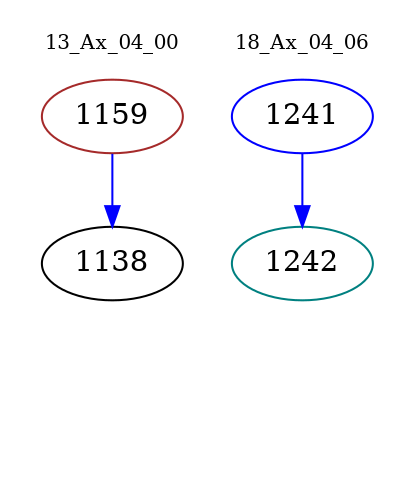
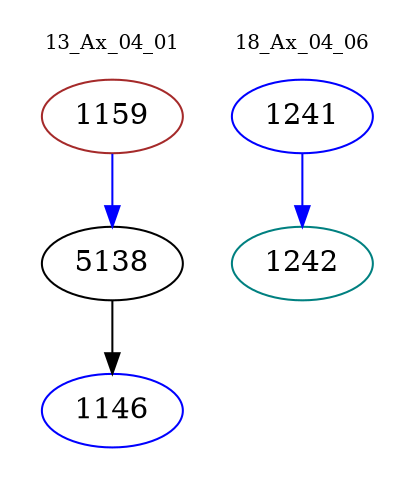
cluster "13_Ax_04_00": label "13_Ax_04_00" -> "13_Ax_04_01"
node "1138": label "1138" -> "5138"
node "1146": added
